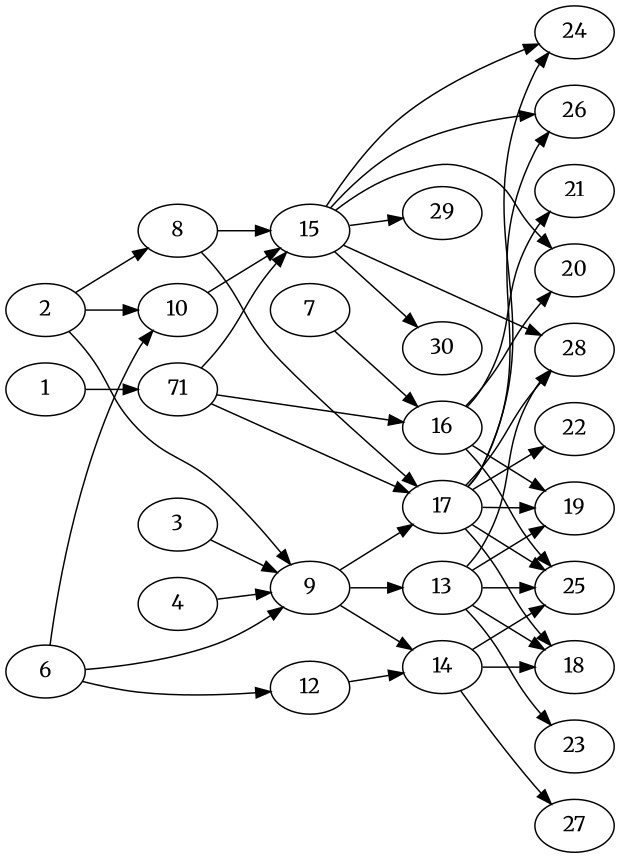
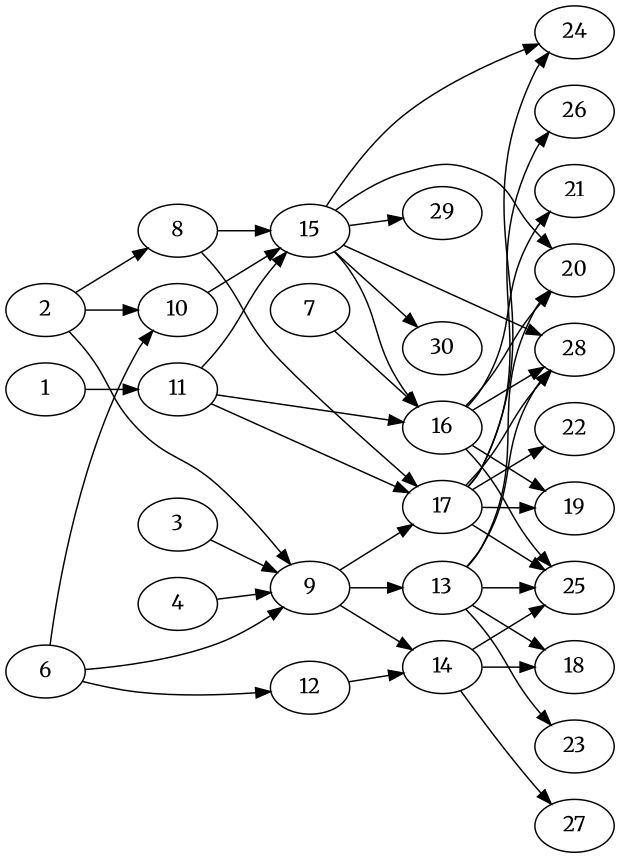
edge "15" -> "26": now "15" -> "16"
node "71": label "71" -> "11"
edge "16" -> "28": added
edge "13" -> "19": now "13" -> "20"
edge "17" -> "18": removed
